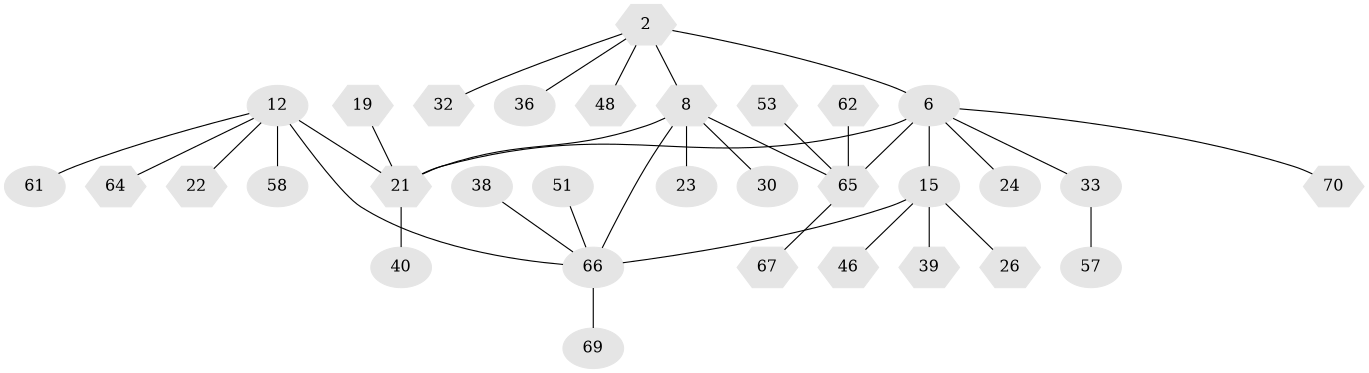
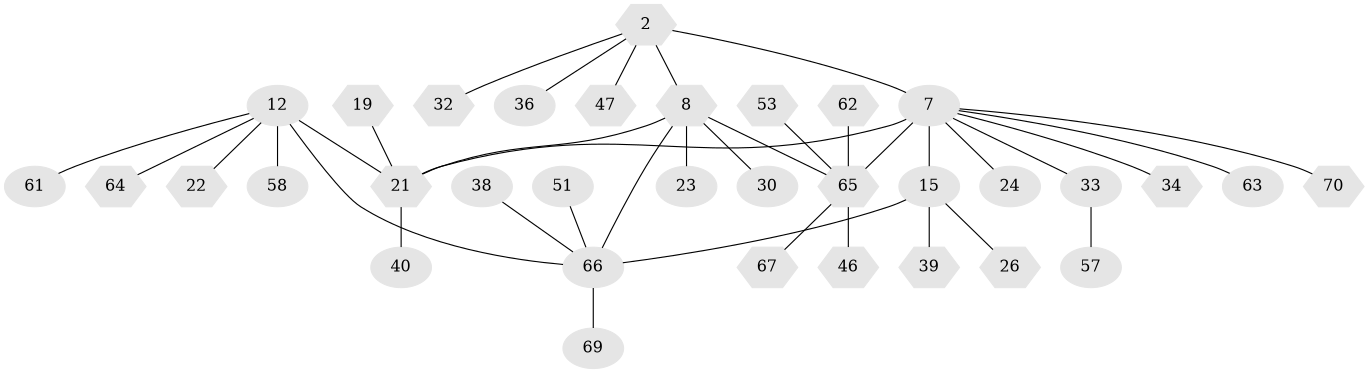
node "48": label "48" -> "47"
node "6": label "6" -> "7"
node "34": added
node "63": added
edge "15" -- "46": now "65" -- "46"
